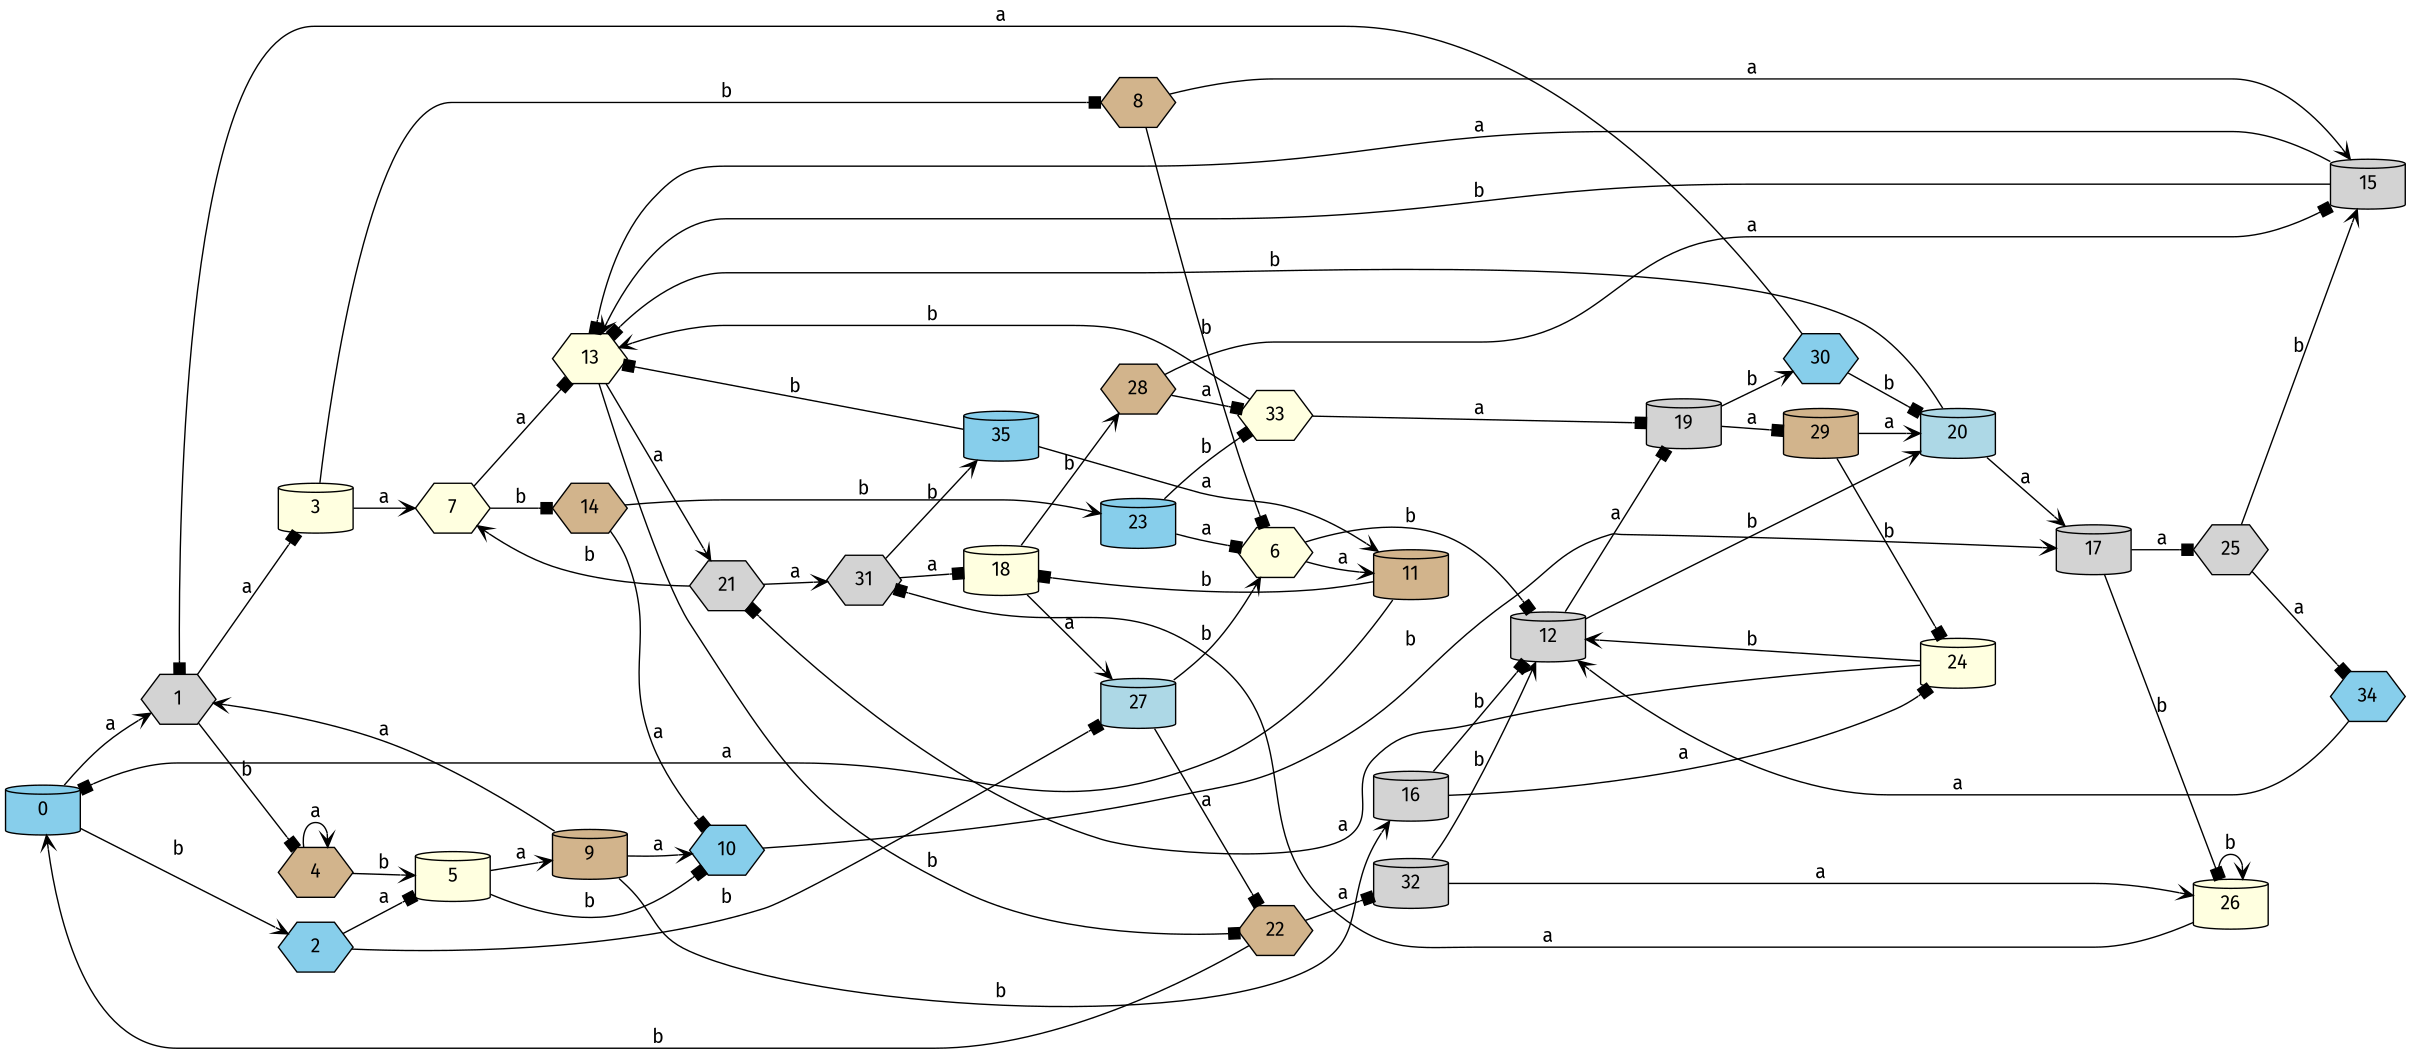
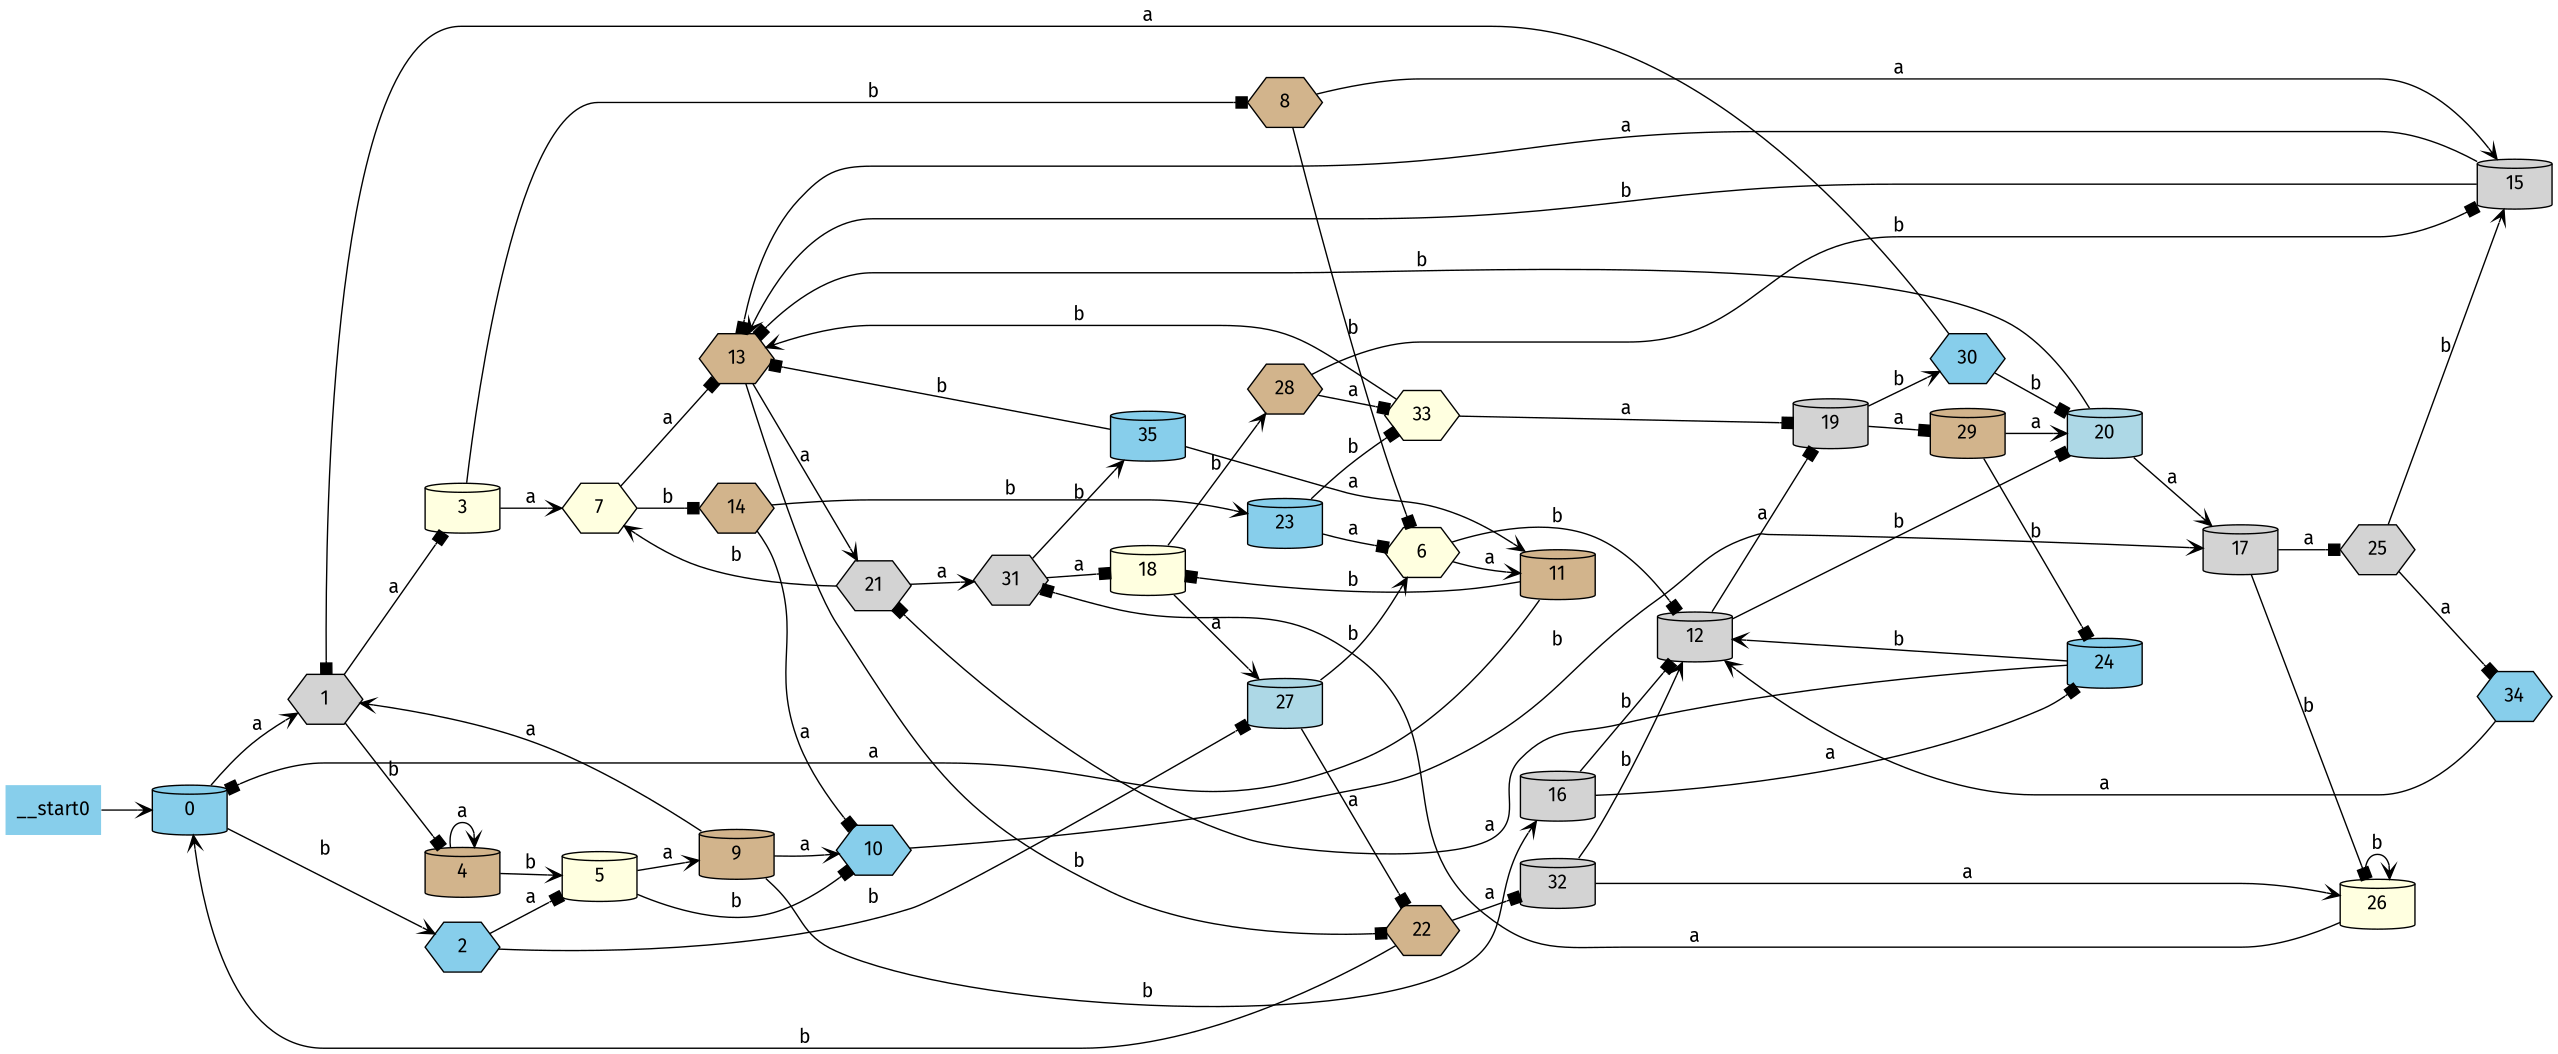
edge "28" -> "15": label "a" -> "b"
node "13": fillcolor lightyellow -> tan
edge "12" -> "20": arrowhead vee -> box
node "24": fillcolor lightyellow -> skyblue
node "__start0": added
node "4": shape hexagon -> cylinder
